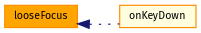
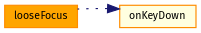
edge "onKeyDown" -> "looseFocus": reversed
